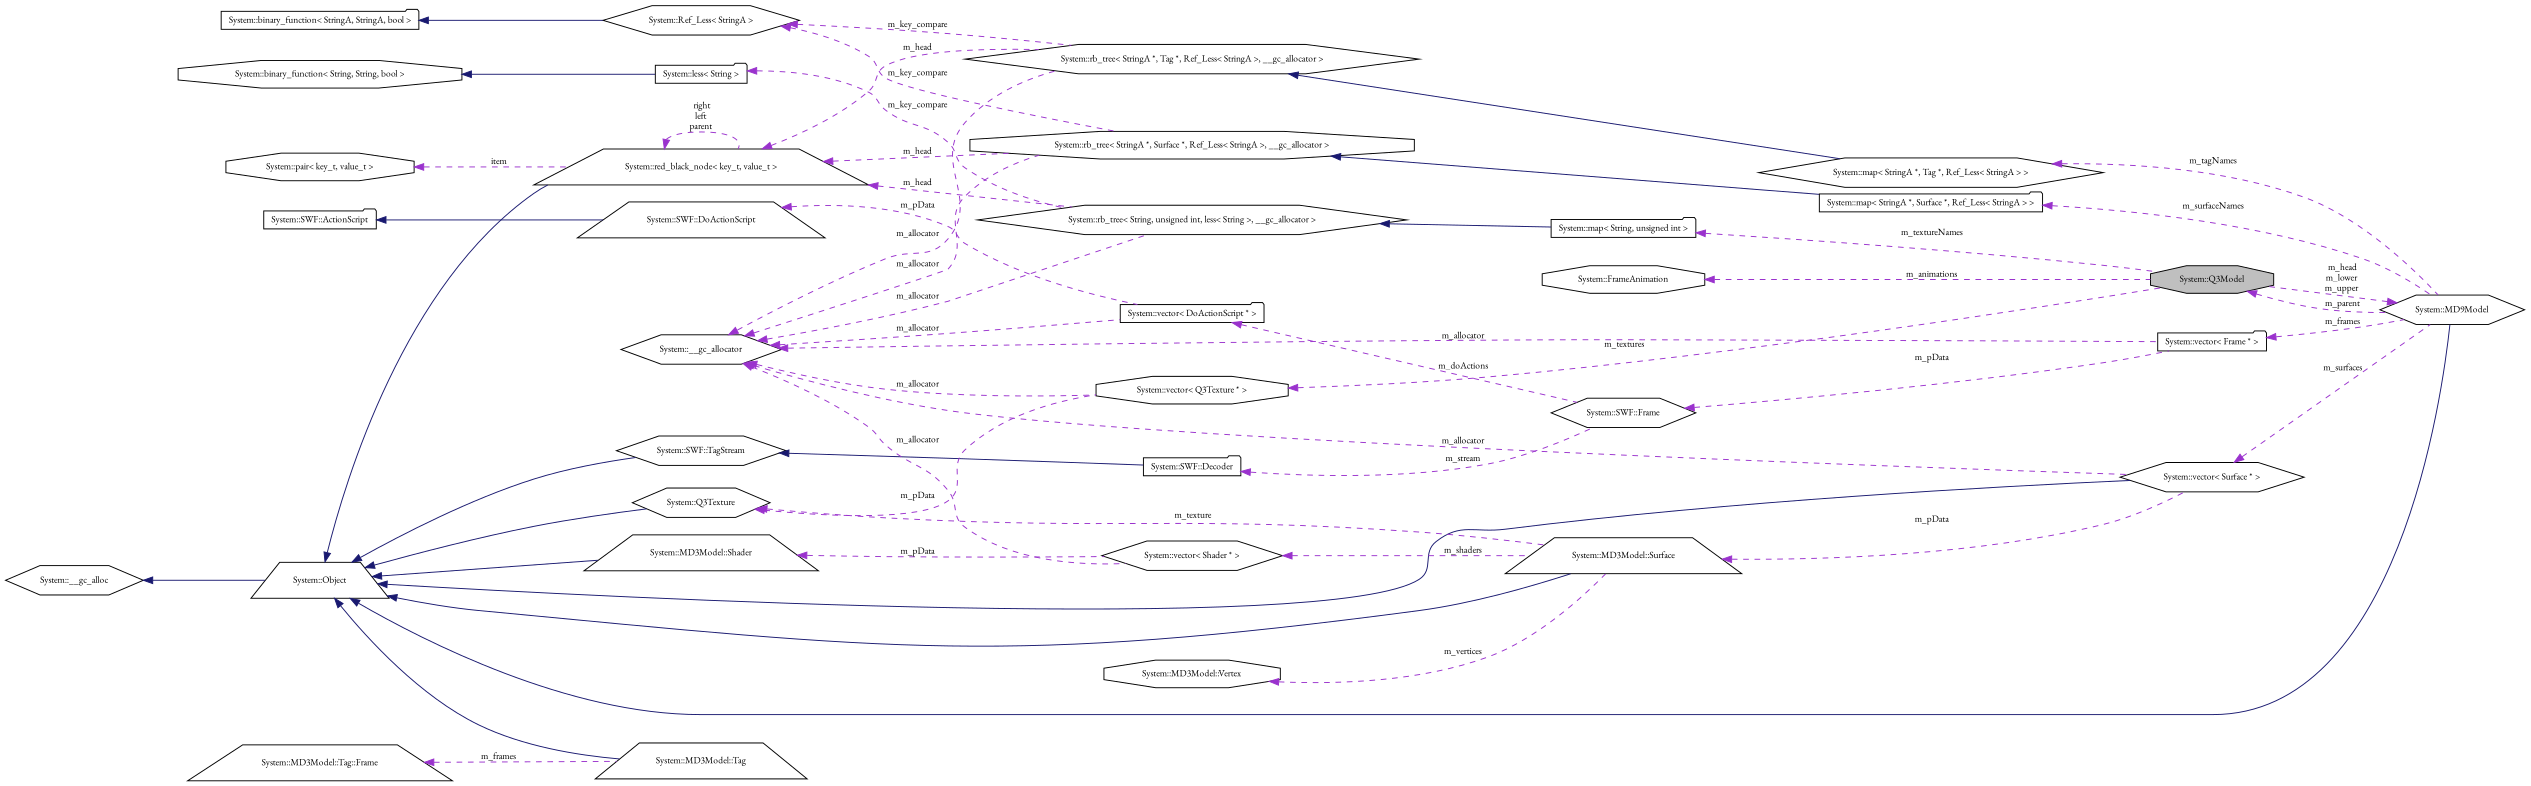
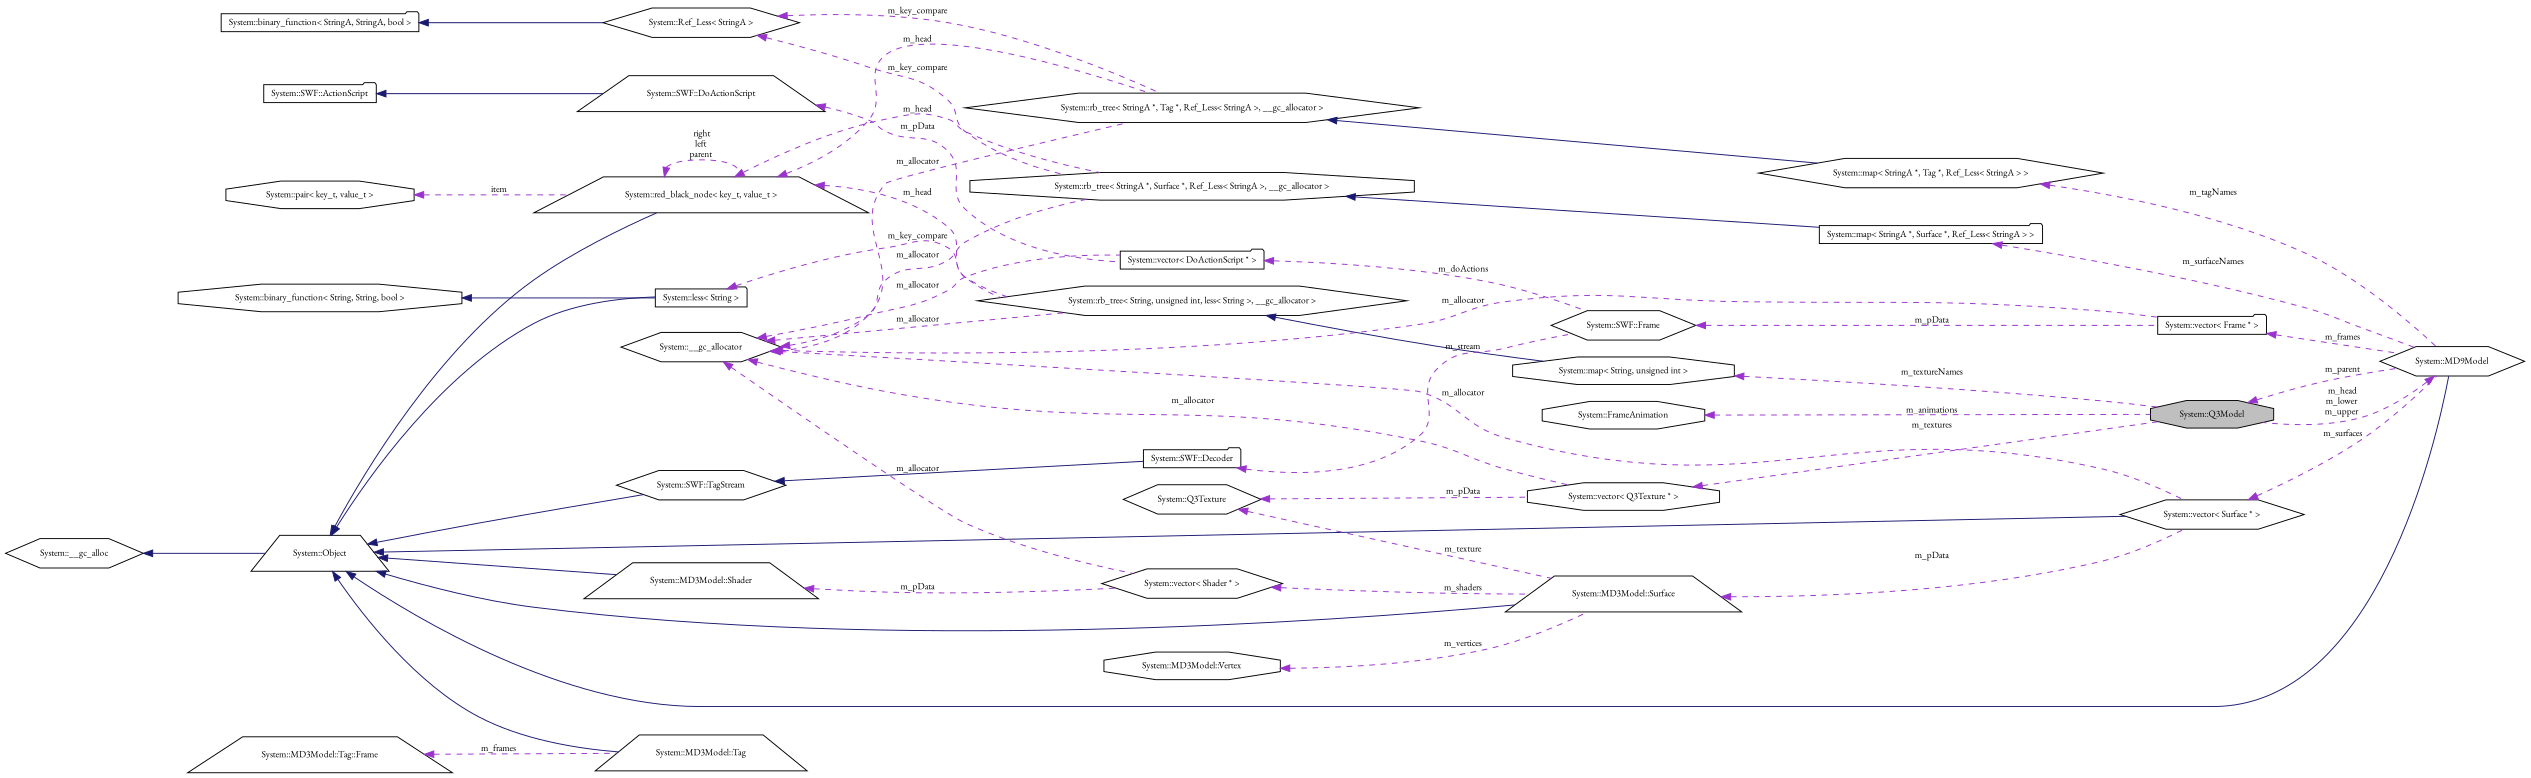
node "System::map< String, unsigned int >": shape folder -> octagon
edge "System::Q3Texture" -> "System::Object": now "System::less< String >" -> "System::Object"
